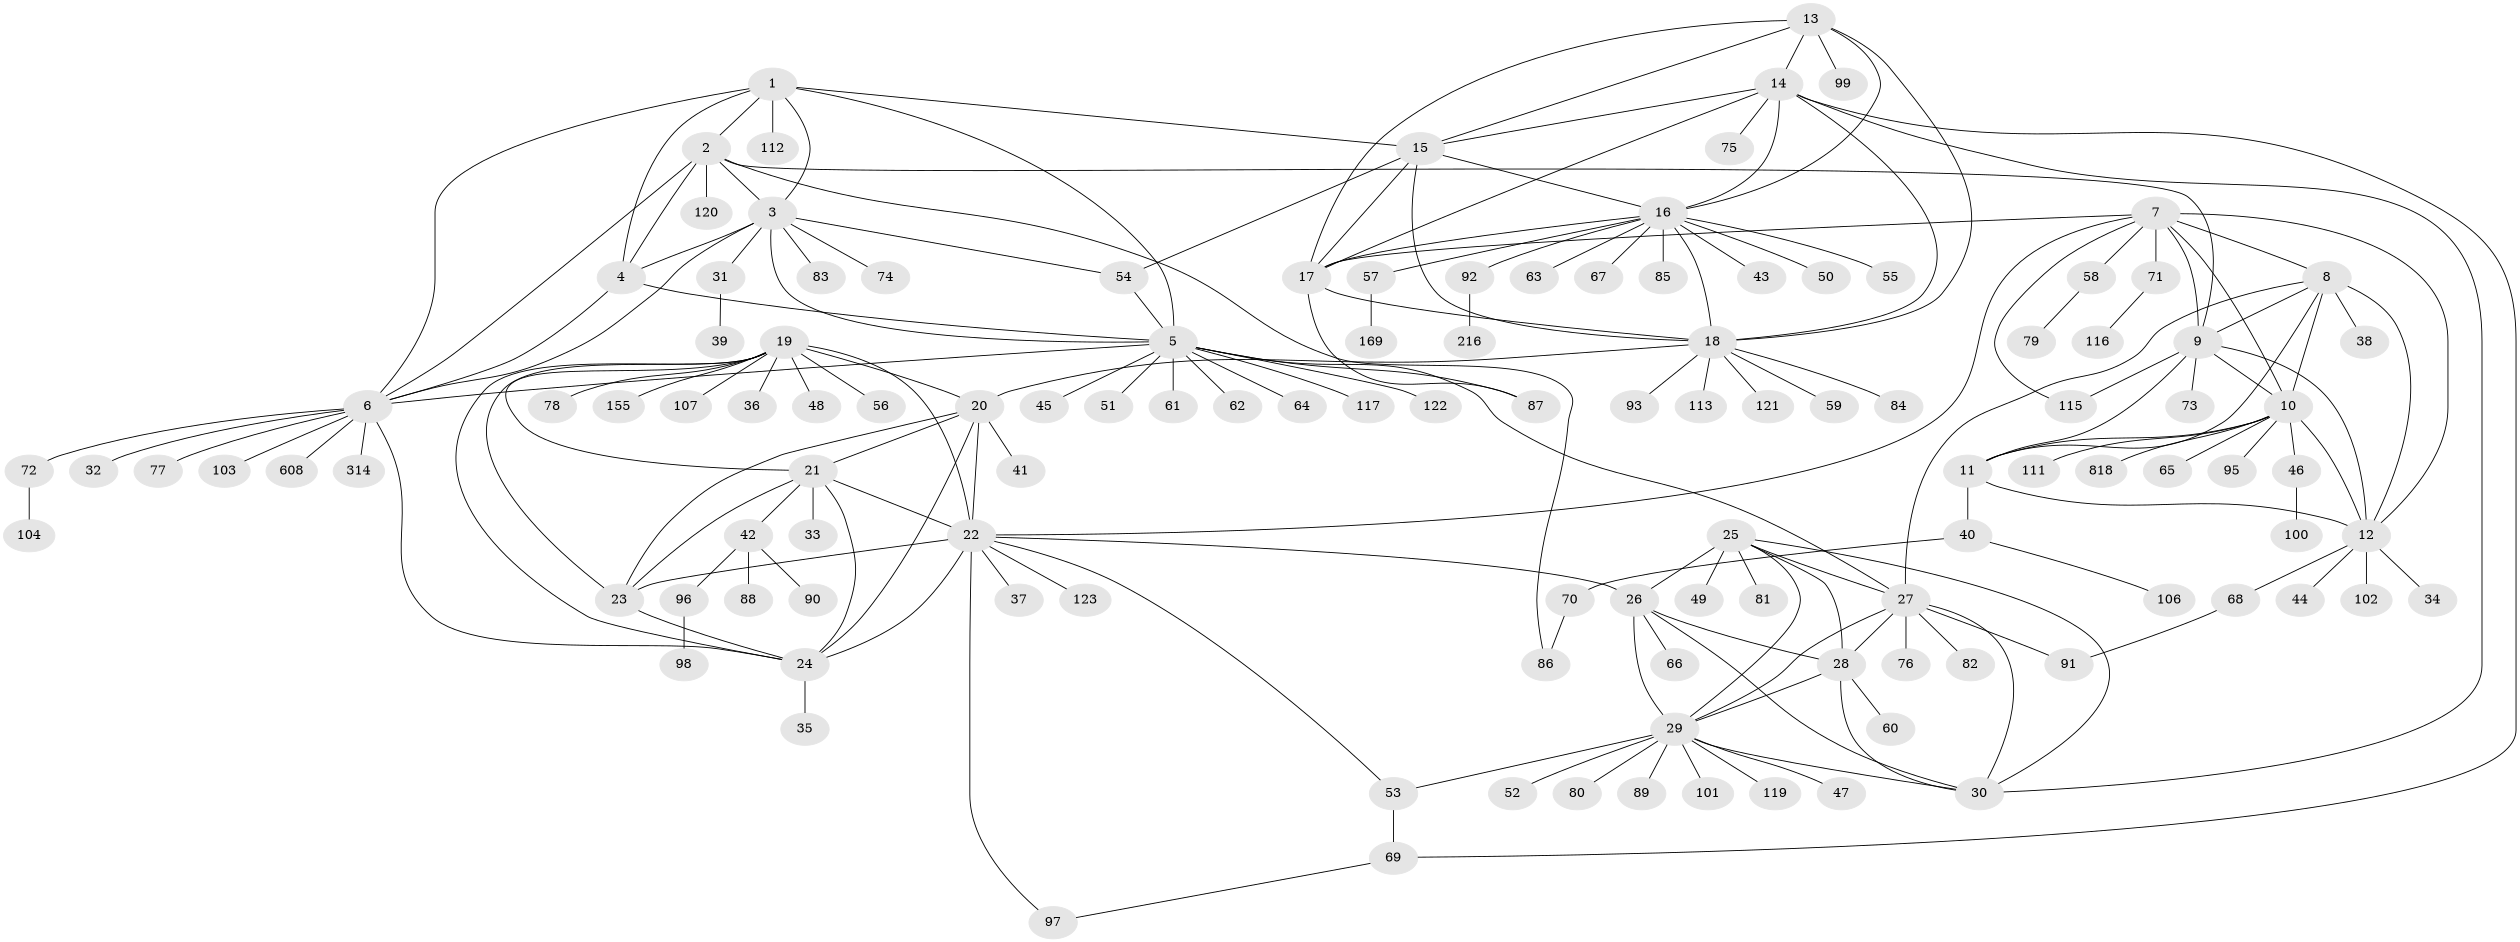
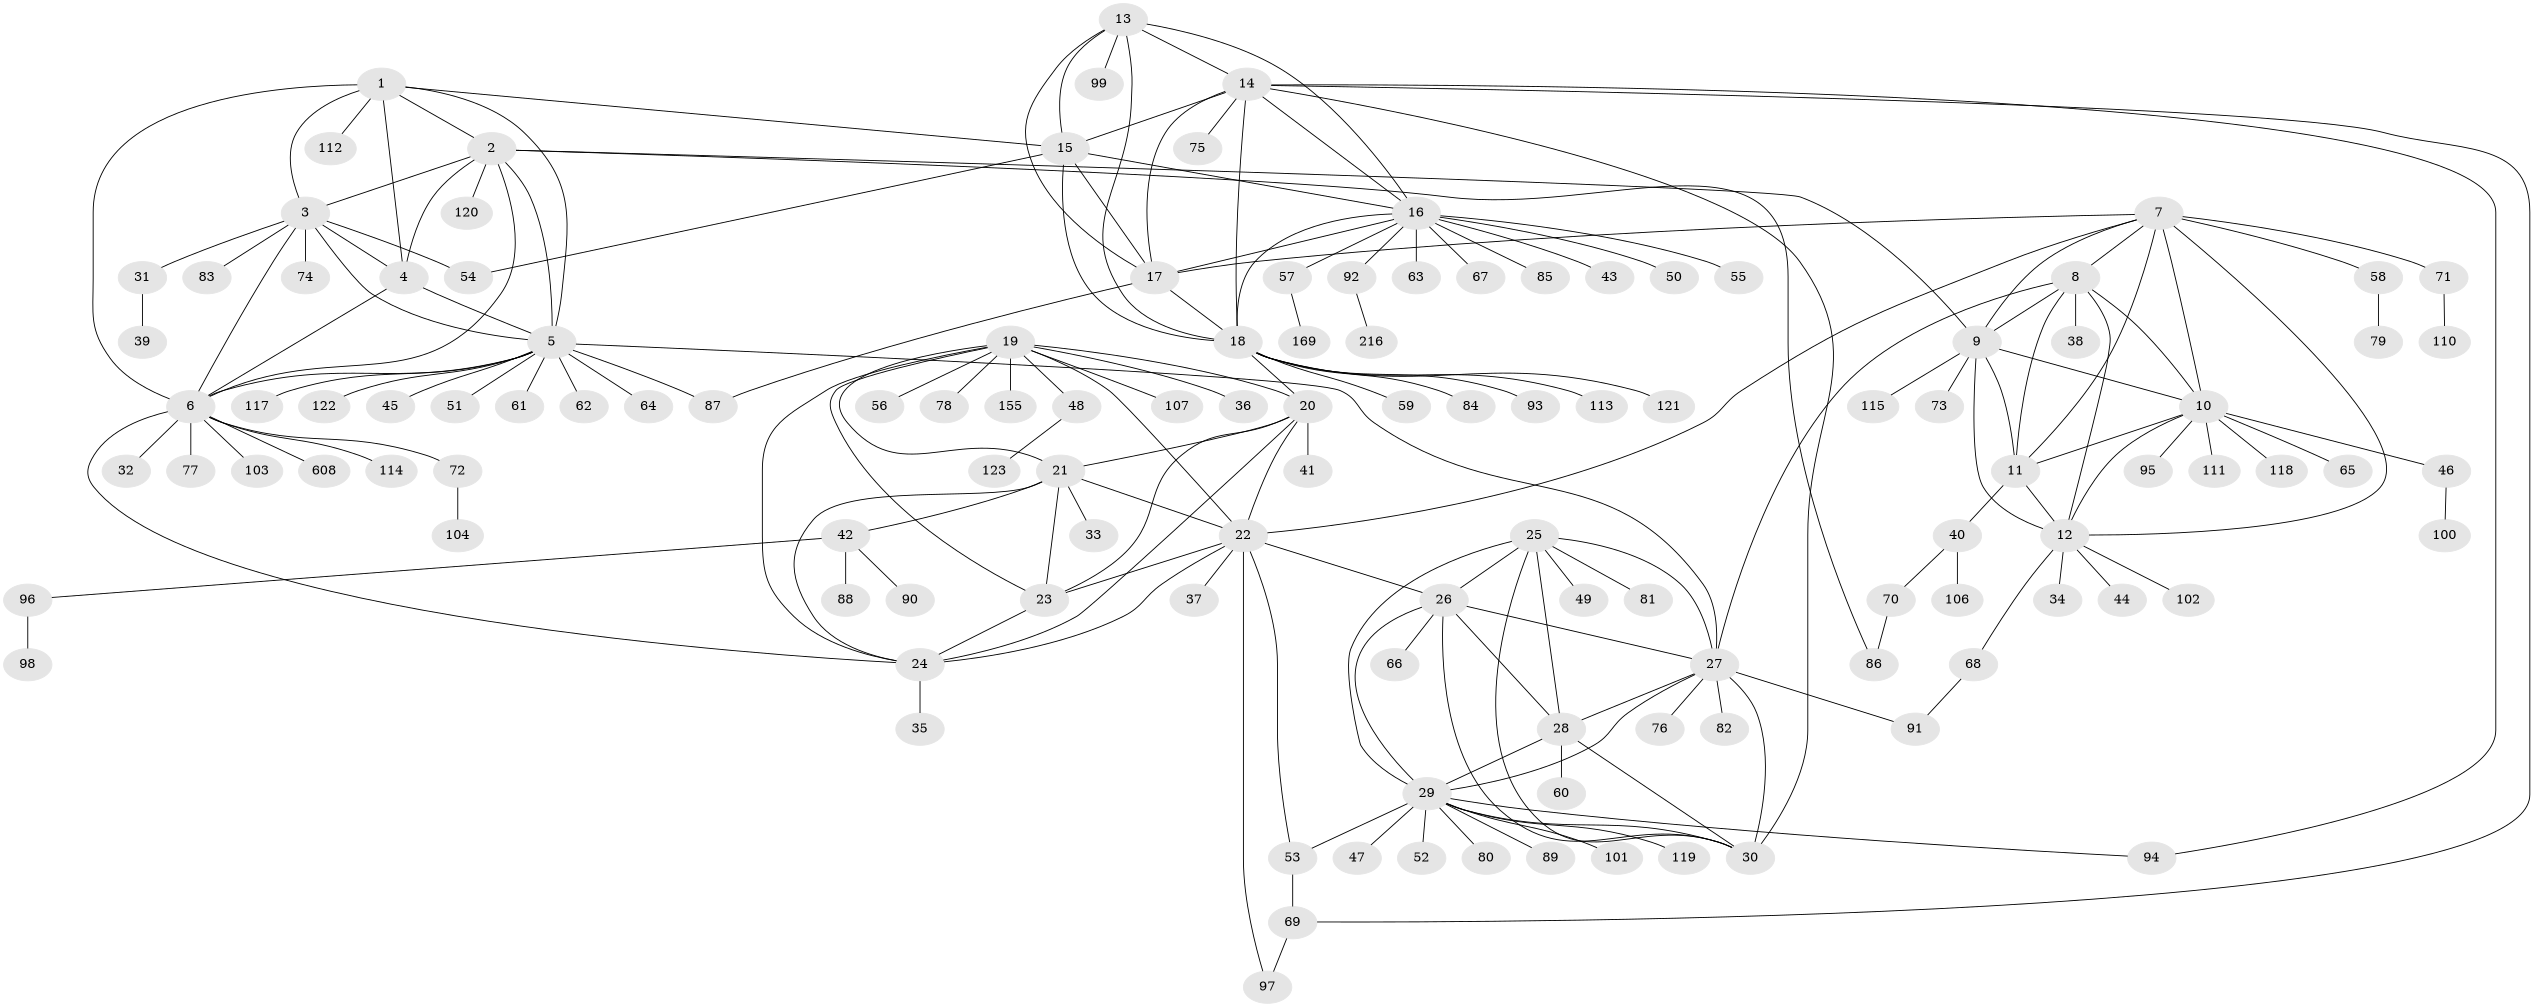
edge "7" -- "115": now "7" -- "11"
edge "54" -- "5": now "2" -- "5"
node "116": label "116" -> "110"
node "314": label "314" -> "114"
node "818": label "818" -> "118"
edge "22" -- "123": now "48" -- "123"
edge "26" -- "27": added
node "94": added
